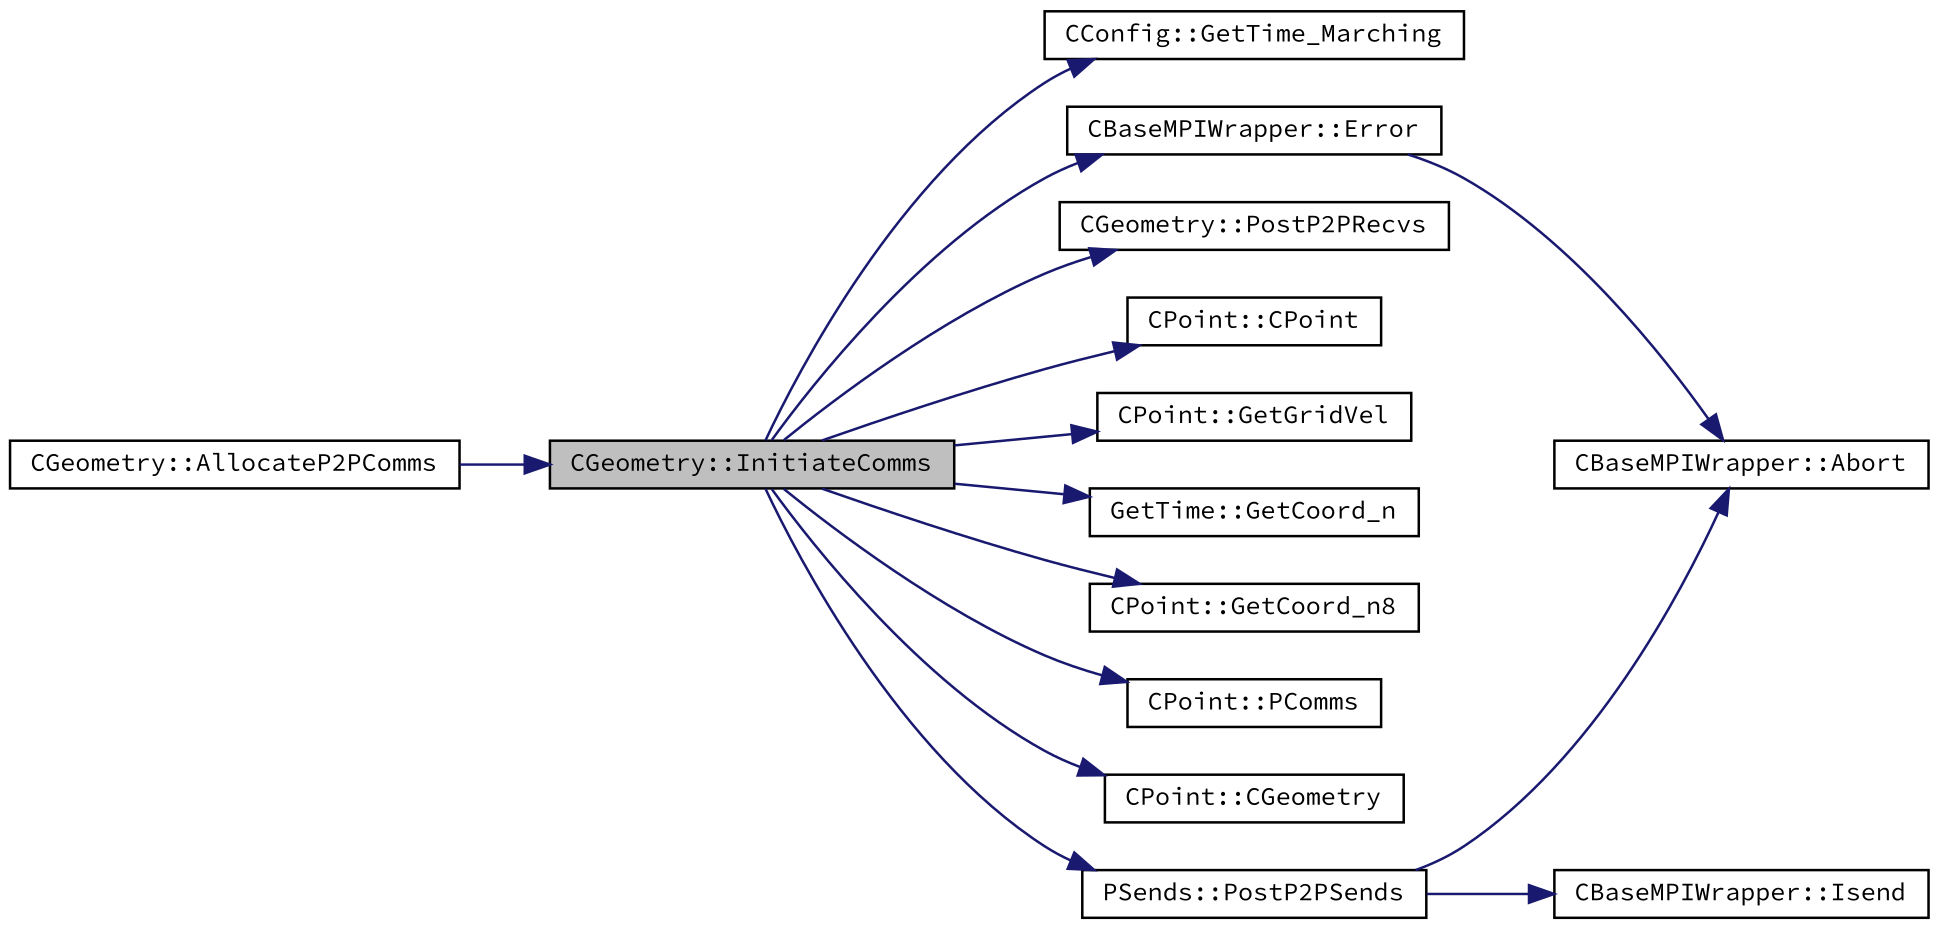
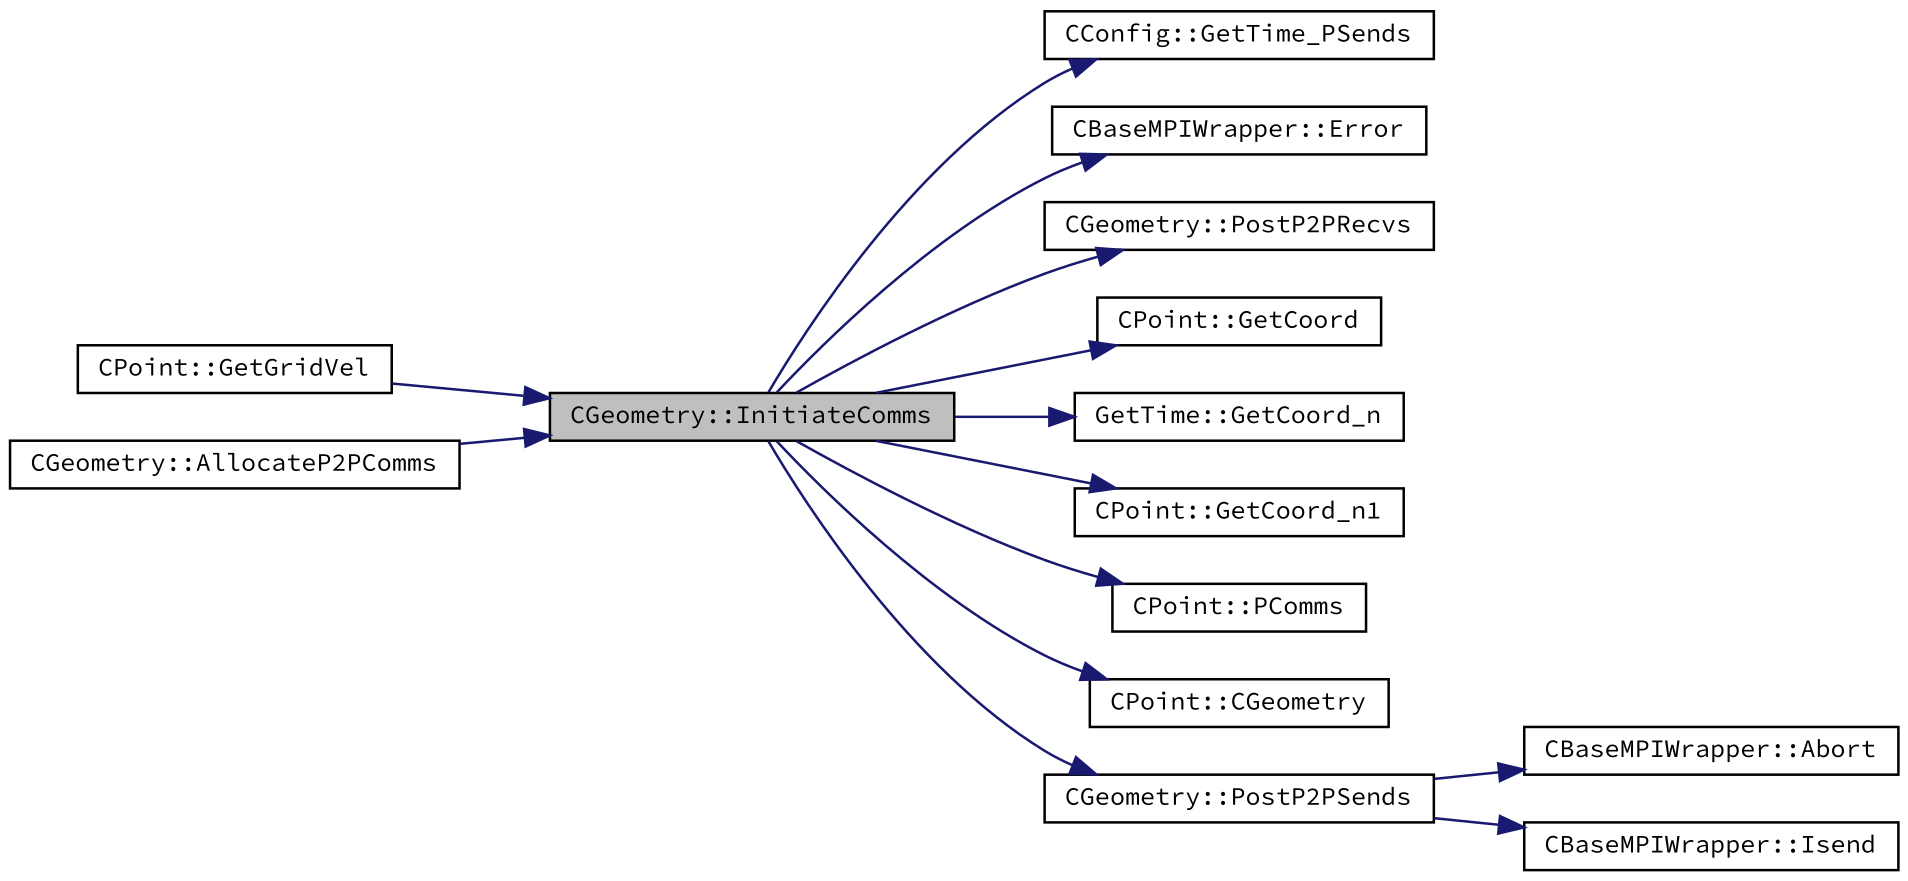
node "CConfig::GetTime_Marching": label "CConfig::GetTime_Marching" -> "CConfig::GetTime_PSends"
edge "CBaseMPIWrapper::Error" -> "CBaseMPIWrapper::Abort": removed
node "CPoint::CPoint": label "CPoint::CPoint" -> "CPoint::GetCoord"
edge "CGeometry::InitiateComms" -> "CPoint::GetGridVel": reversed
node "CPoint::GetCoord_n8": label "CPoint::GetCoord_n8" -> "CPoint::GetCoord_n1"
node "PSends::PostP2PSends": label "PSends::PostP2PSends" -> "CGeometry::PostP2PSends"
